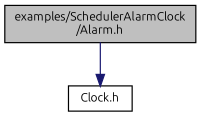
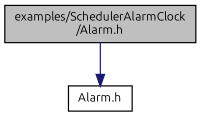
node "Clock.h": label "Clock.h" -> "Alarm.h"
